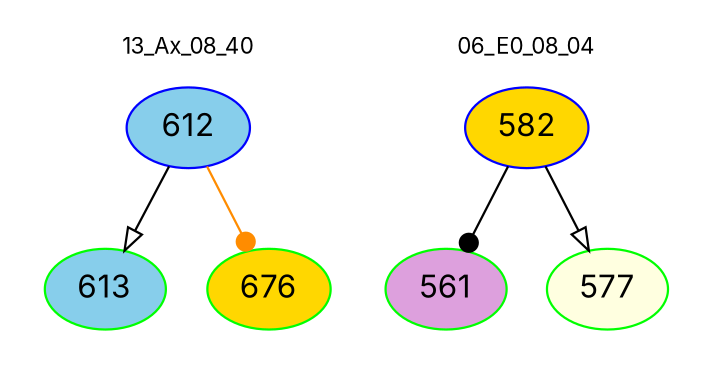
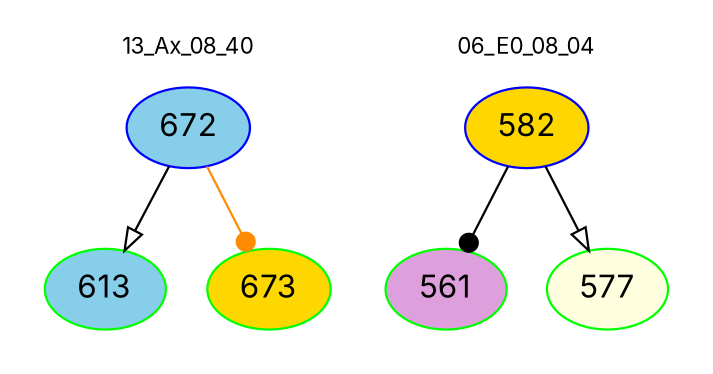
node "612": label "612" -> "672"
node "676": label "676" -> "673"
